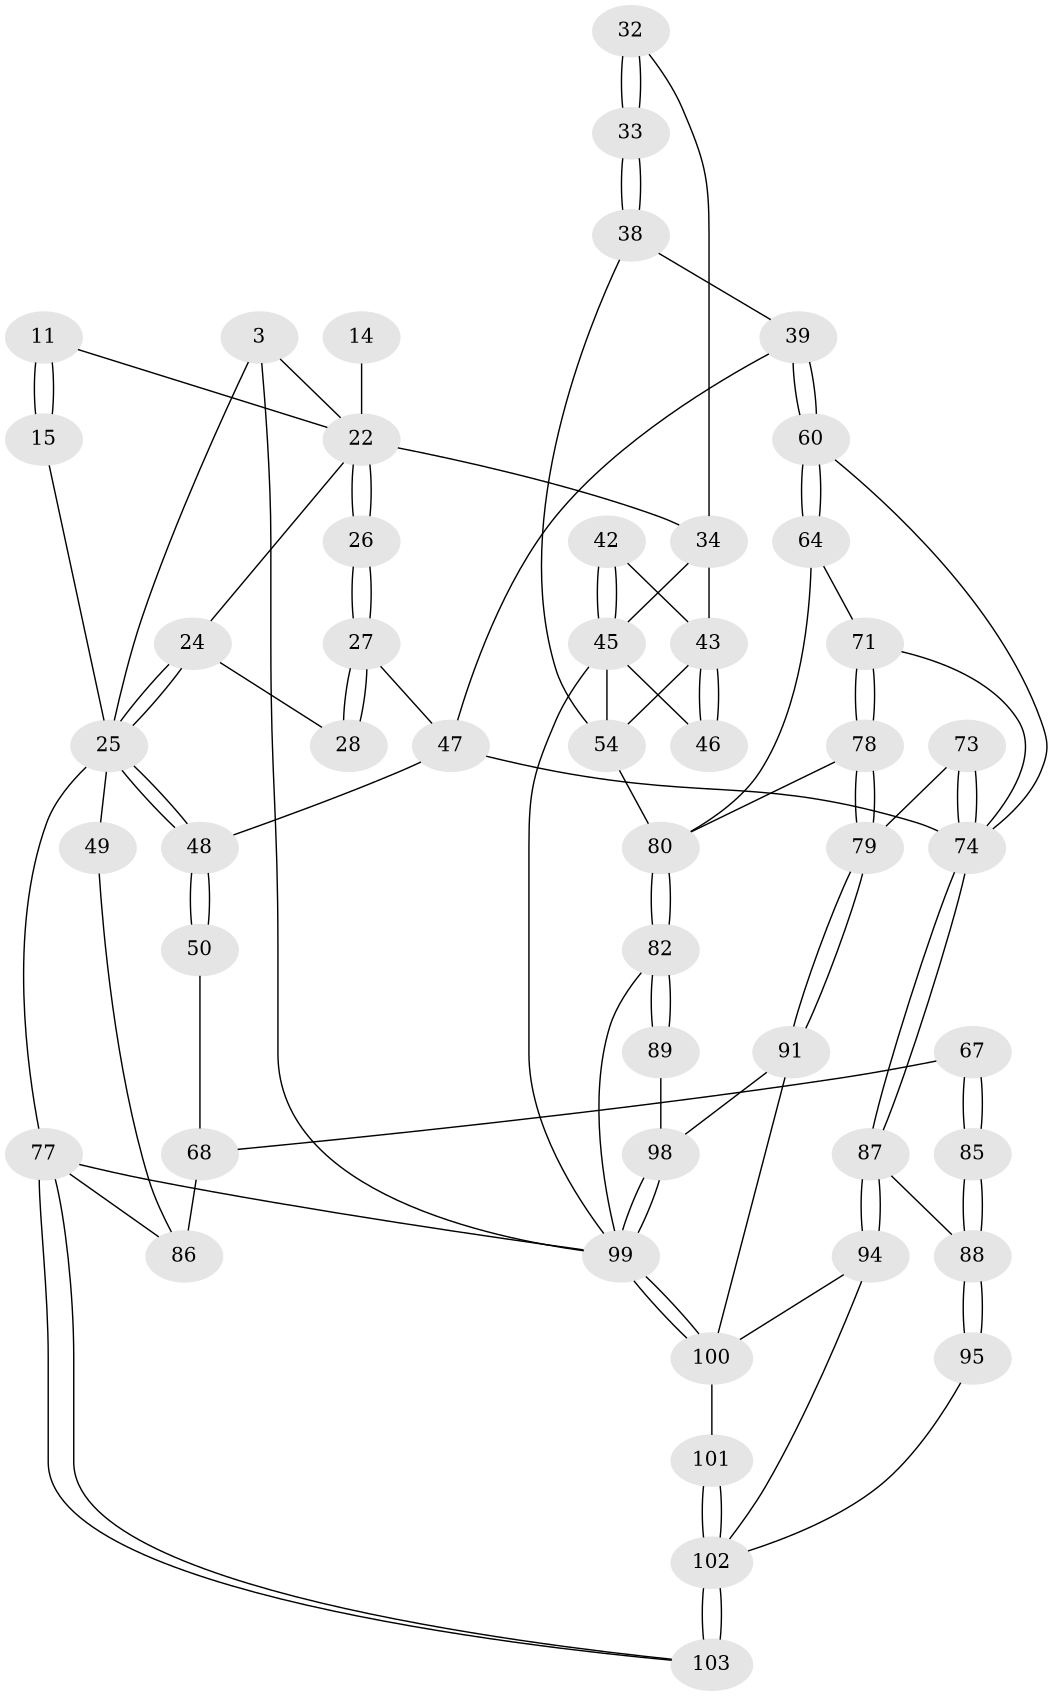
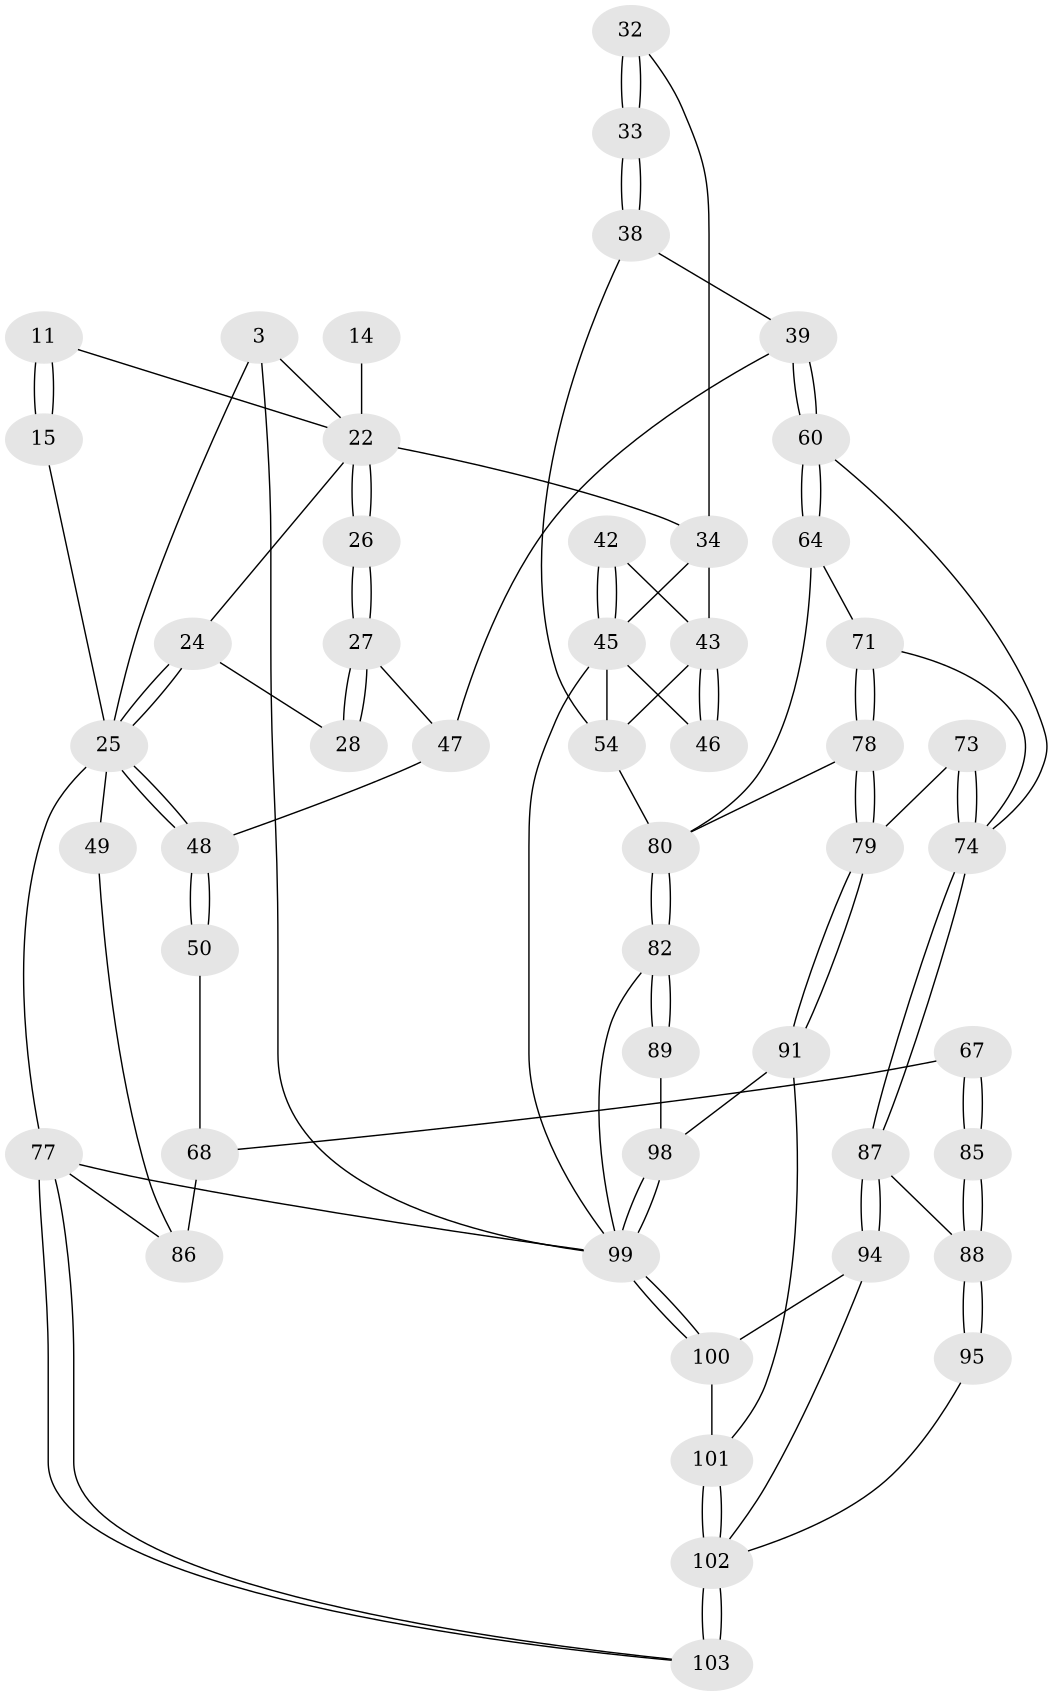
edge "47" -- "74": removed
edge "91" -- "100": now "91" -- "101"
